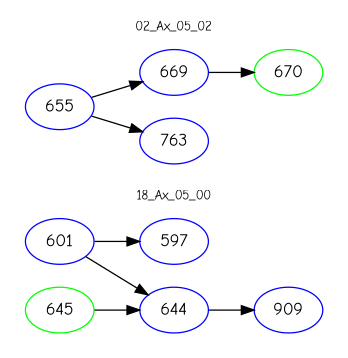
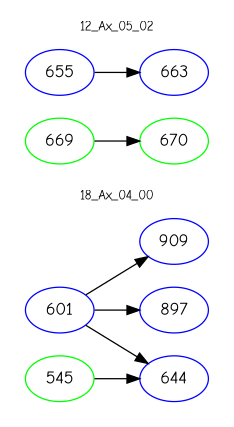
cluster "02_Ax_05_02": label "02_Ax_05_02" -> "12_Ax_05_02"
node "669": color blue -> green
edge "655" -> "669": removed
node "763": label "763" -> "663"
cluster "18_Ax_05_00": label "18_Ax_05_00" -> "18_Ax_04_00"
node "597": label "597" -> "897"
node "645": label "645" -> "545"
edge "644" -> "909": now "601" -> "909"
